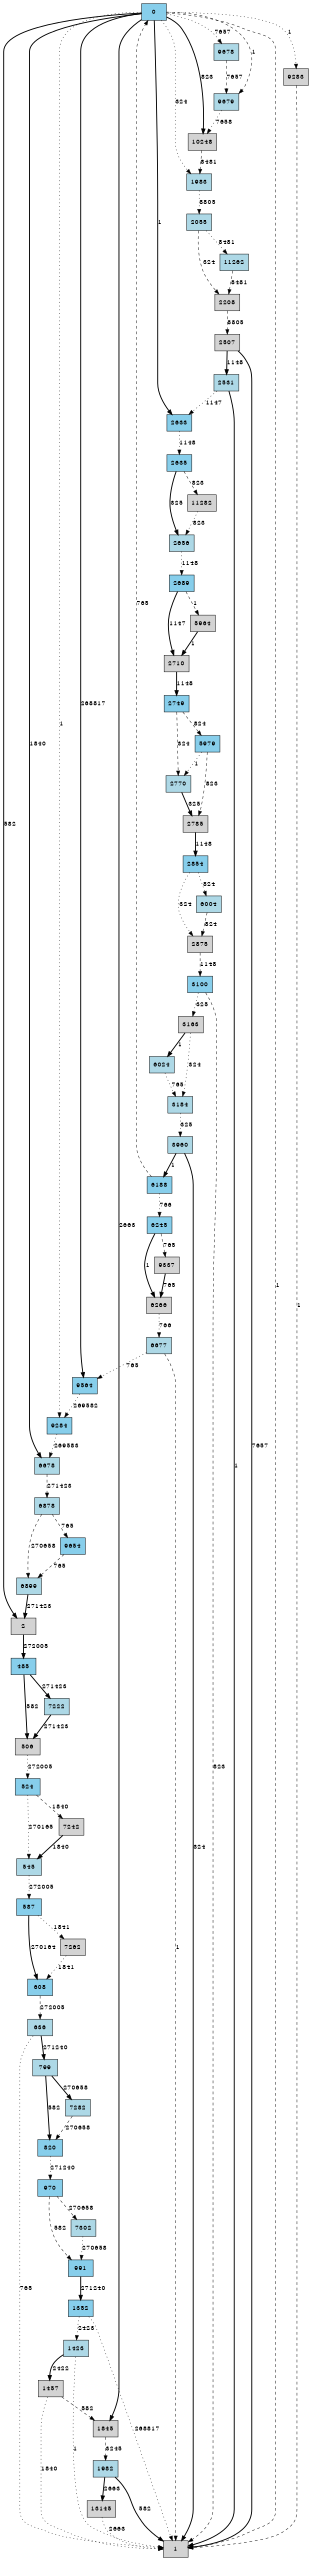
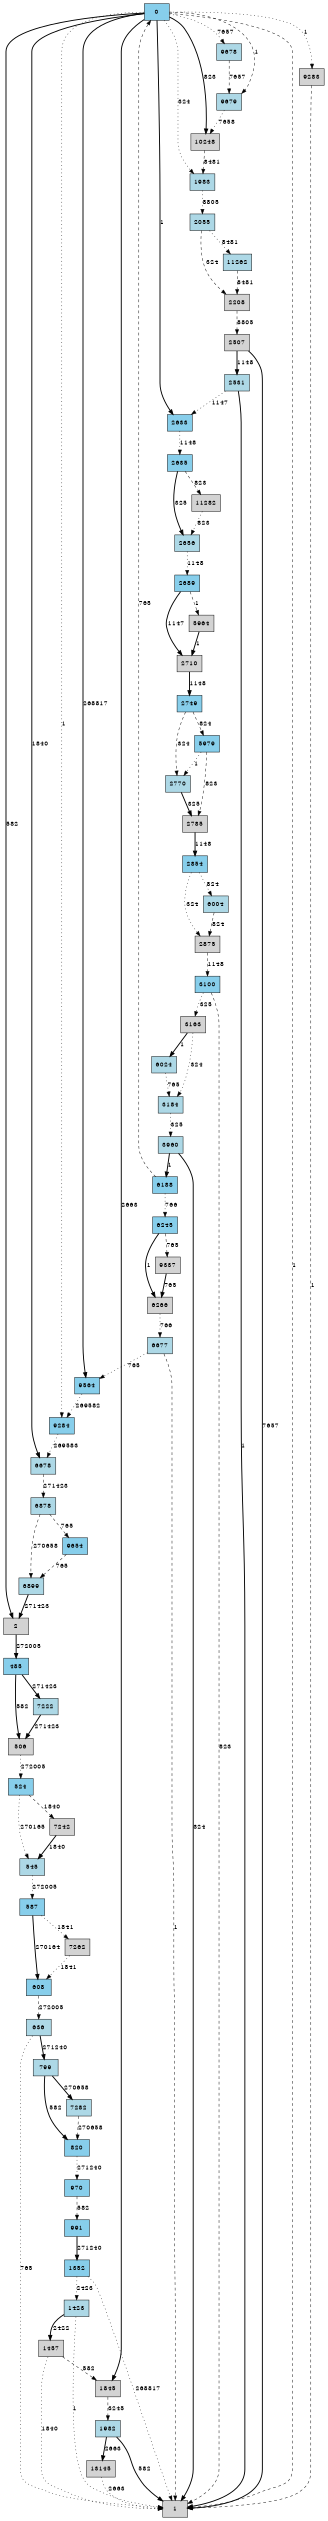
node "7302": removed
